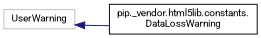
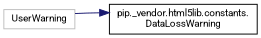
edge "pip._vendor.html5lib.constants. DataLossWarning" -> "UserWarning": reversed
